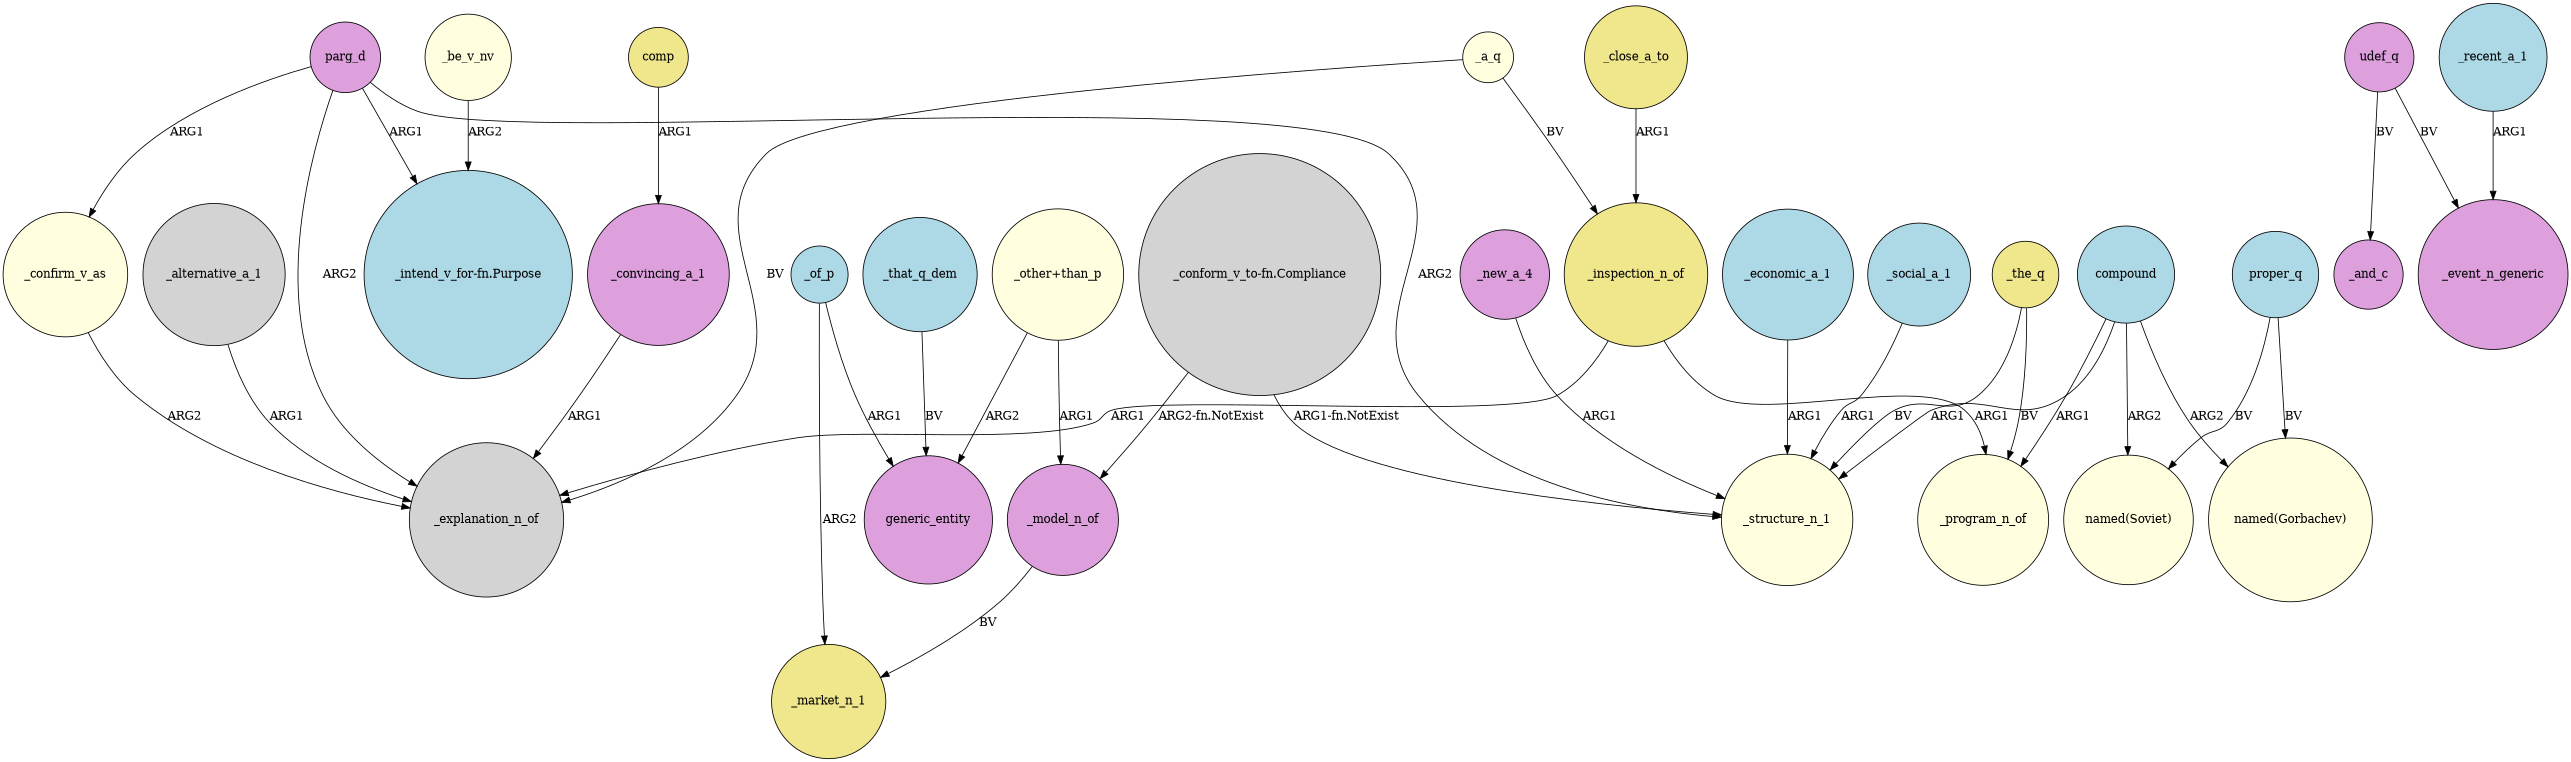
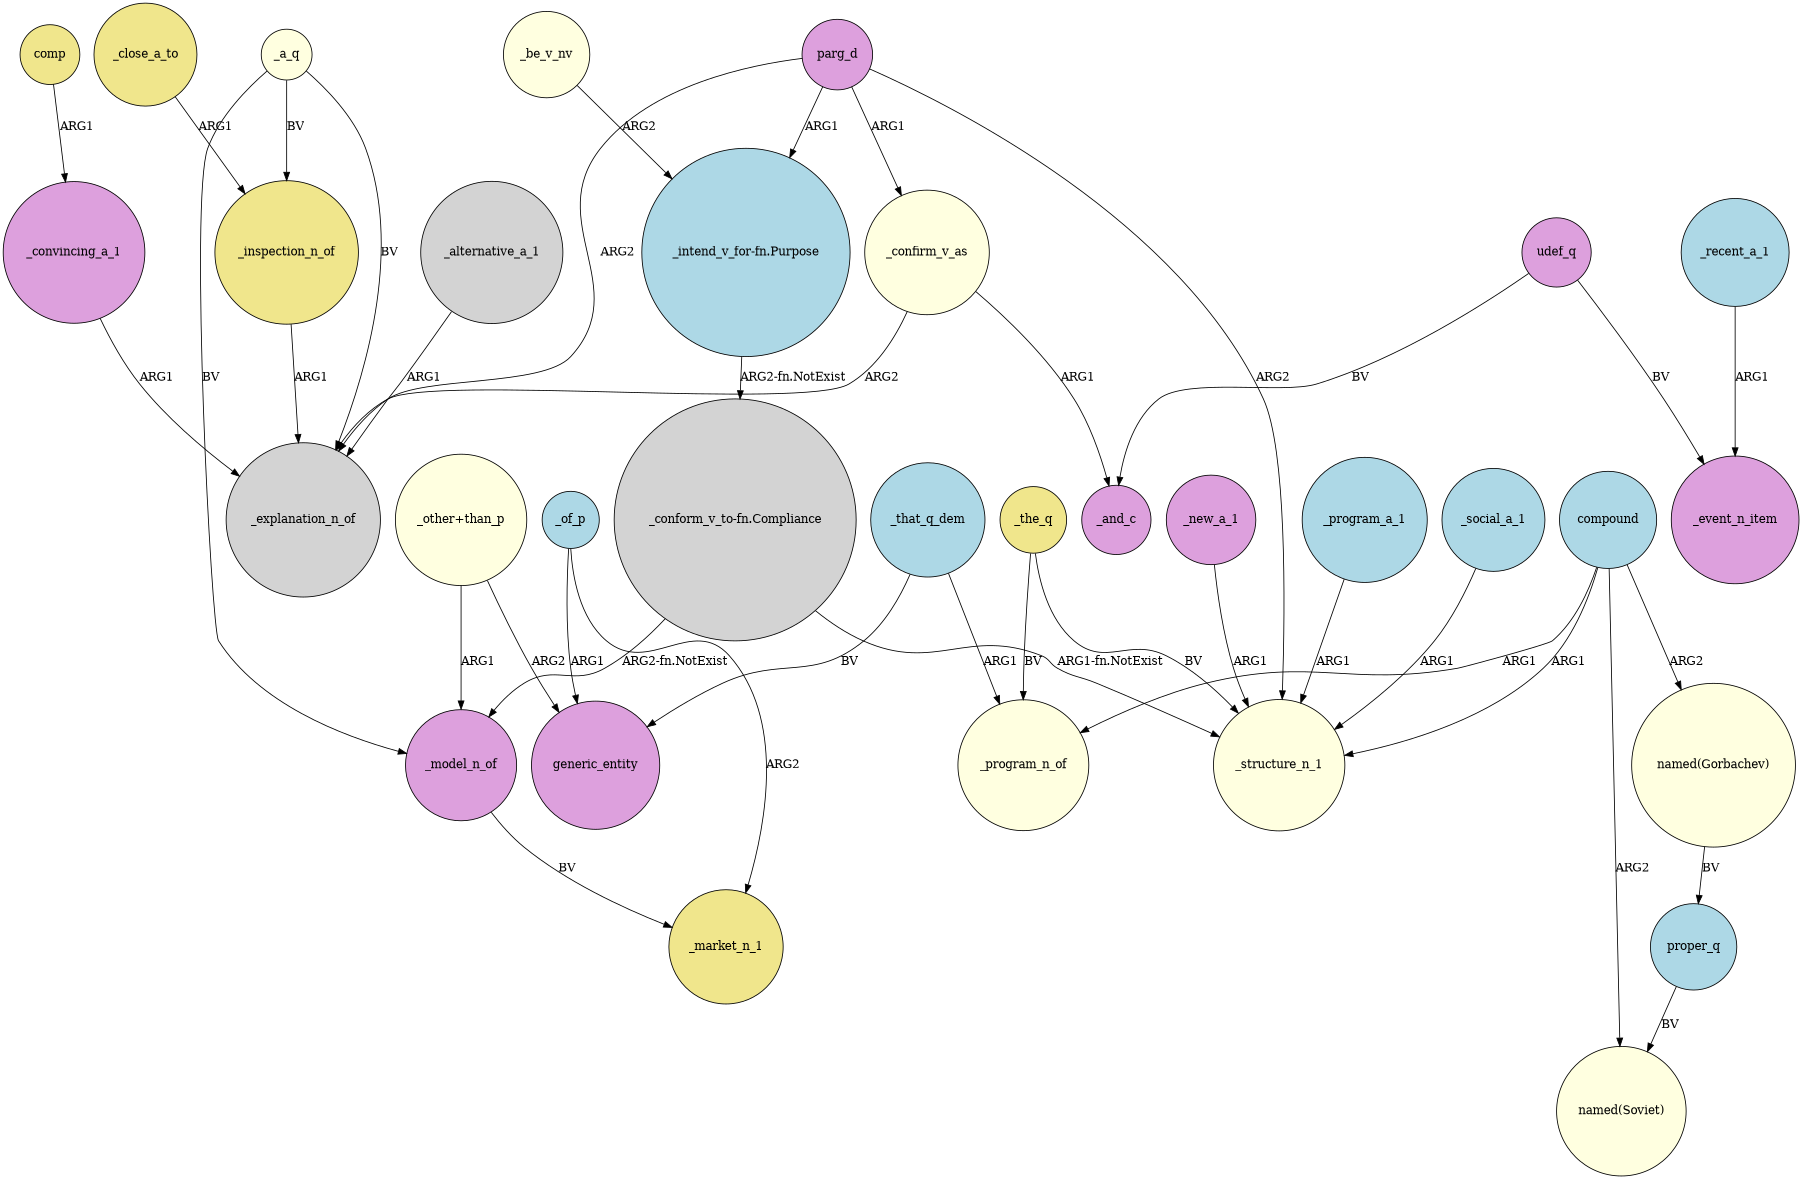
node "_new_a_4": label "_new_a_4" -> "_new_a_1"
node "_economic_a_1": label "_economic_a_1" -> "_program_a_1"
node "_event_n_generic": label "_event_n_generic" -> "_event_n_item"
edge "_intend_v_for-fn.Purpose" -> "_conform_v_to-fn.Compliance": added, label "ARG2-fn.NotExist"
edge "_confirm_v_as" -> "_and_c": added, label "ARG1"
edge "proper_q" -> "named(Gorbachev)": reversed
edge "_inspection_n_of" -> "_program_n_of": now "_that_q_dem" -> "_program_n_of"
edge "_a_q" -> "_model_n_of": added, label "BV"
